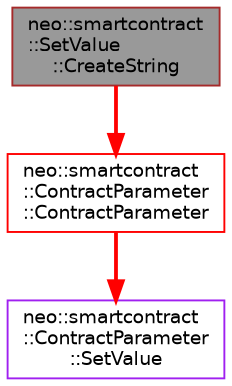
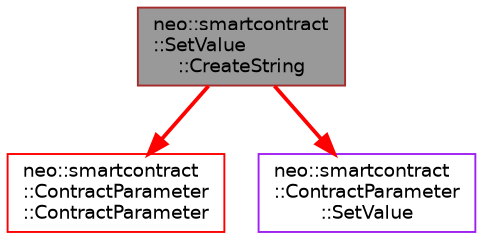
edge "neo::smartcontract ::ContractParameter ::ContractParameter" -> "neo::smartcontract ::ContractParameter ::SetValue": now "neo::smartcontract ::SetValue ::CreateString" -> "neo::smartcontract ::ContractParameter ::SetValue"
